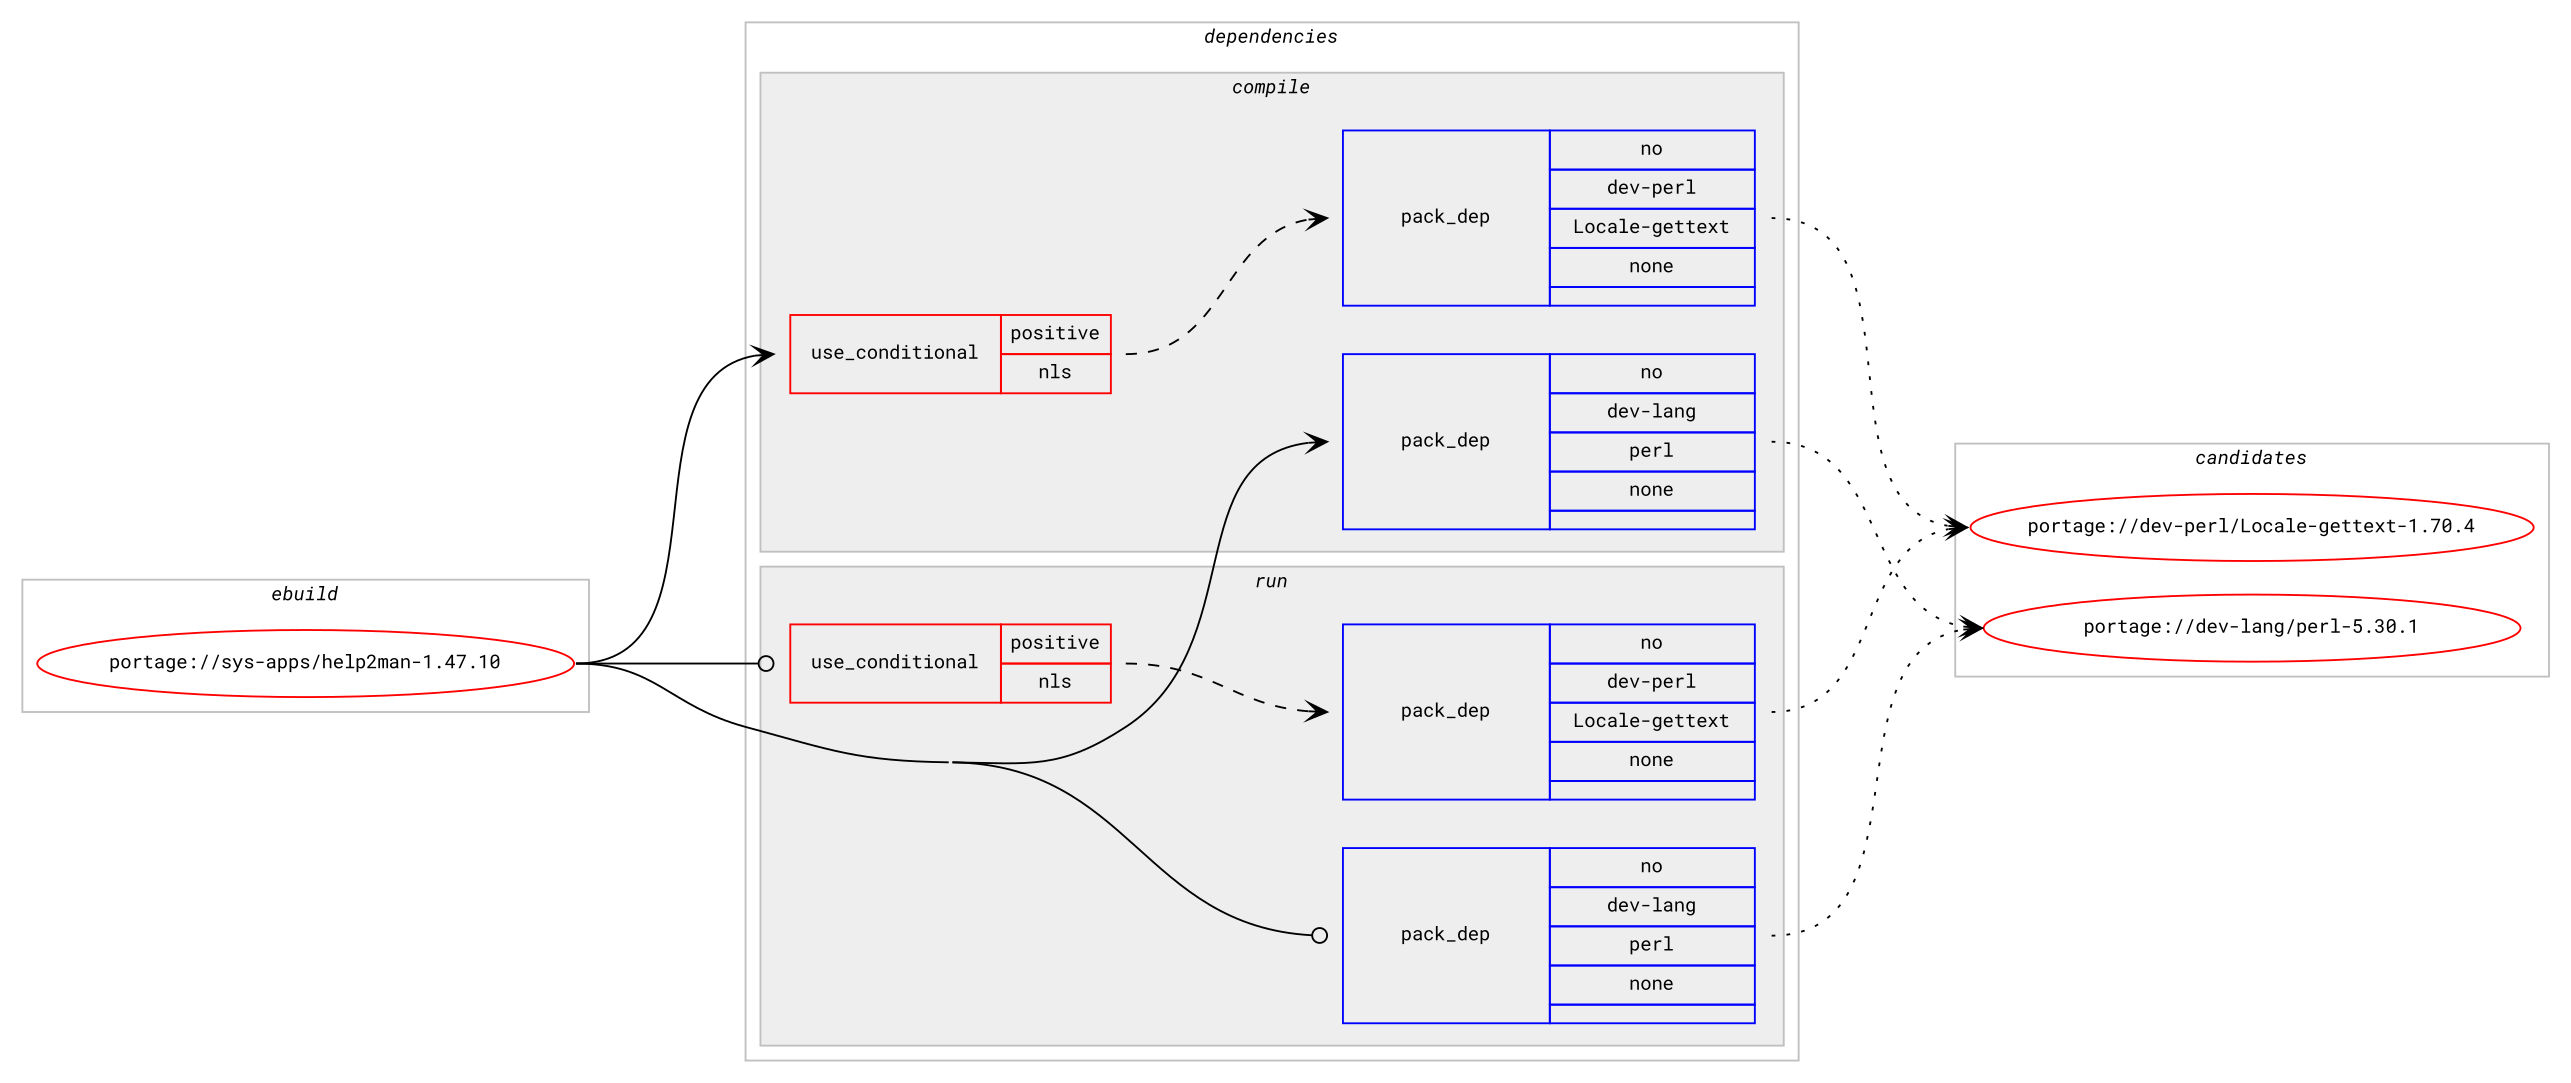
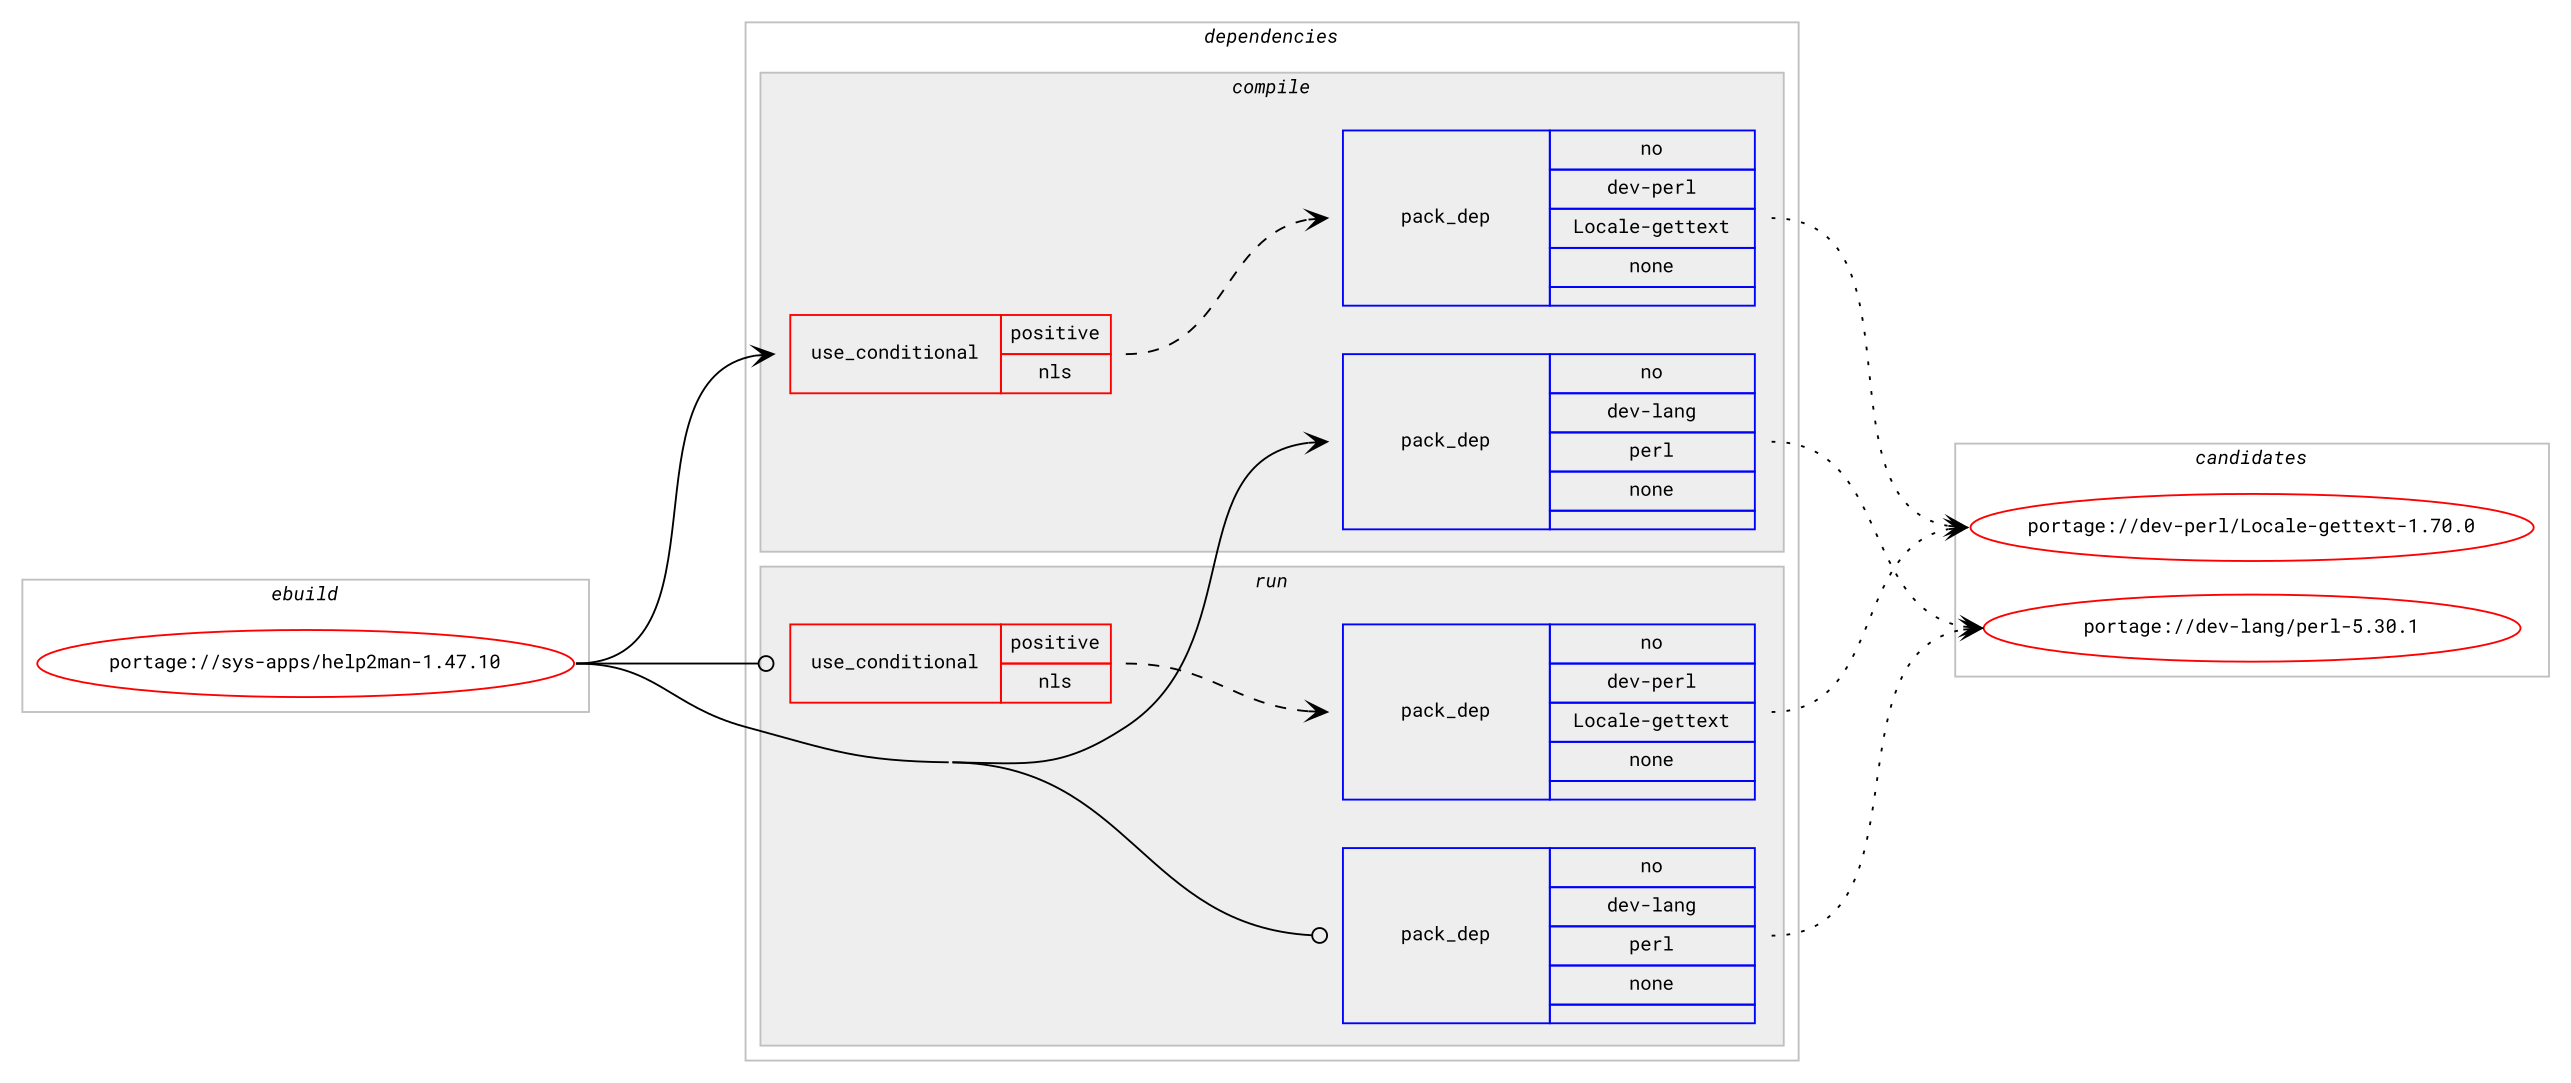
node "portage://dev-perl/Locale-gettext-1.70.4": label "portage://dev-perl/Locale-gettext-1.70.4" -> "portage://dev-perl/Locale-gettext-1.70.0"
